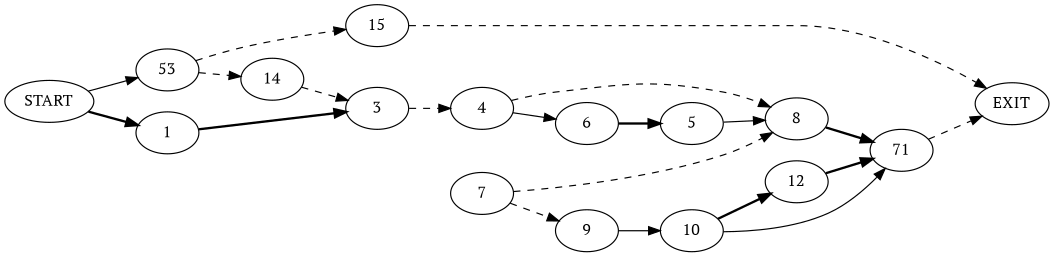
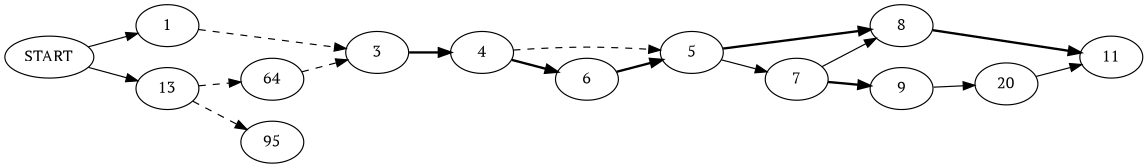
node "15": label "15" -> "95"
edge "5" -> "7": added
node "53": label "53" -> "13"
node "14": label "14" -> "64"
edge "4" -> "8": now "4" -> "5"
node "EXIT": removed
edge "3" -> "4": style dashed -> bold
edge "4" -> "6": style solid -> bold
edge "START" -> "1": style bold -> solid
edge "1" -> "3": style bold -> dashed
edge "5" -> "8": style solid -> bold
node "71": label "71" -> "11"
edge "7" -> "8": style dashed -> solid
node "12": removed
edge "7" -> "9": style dashed -> bold
node "10": label "10" -> "20"
